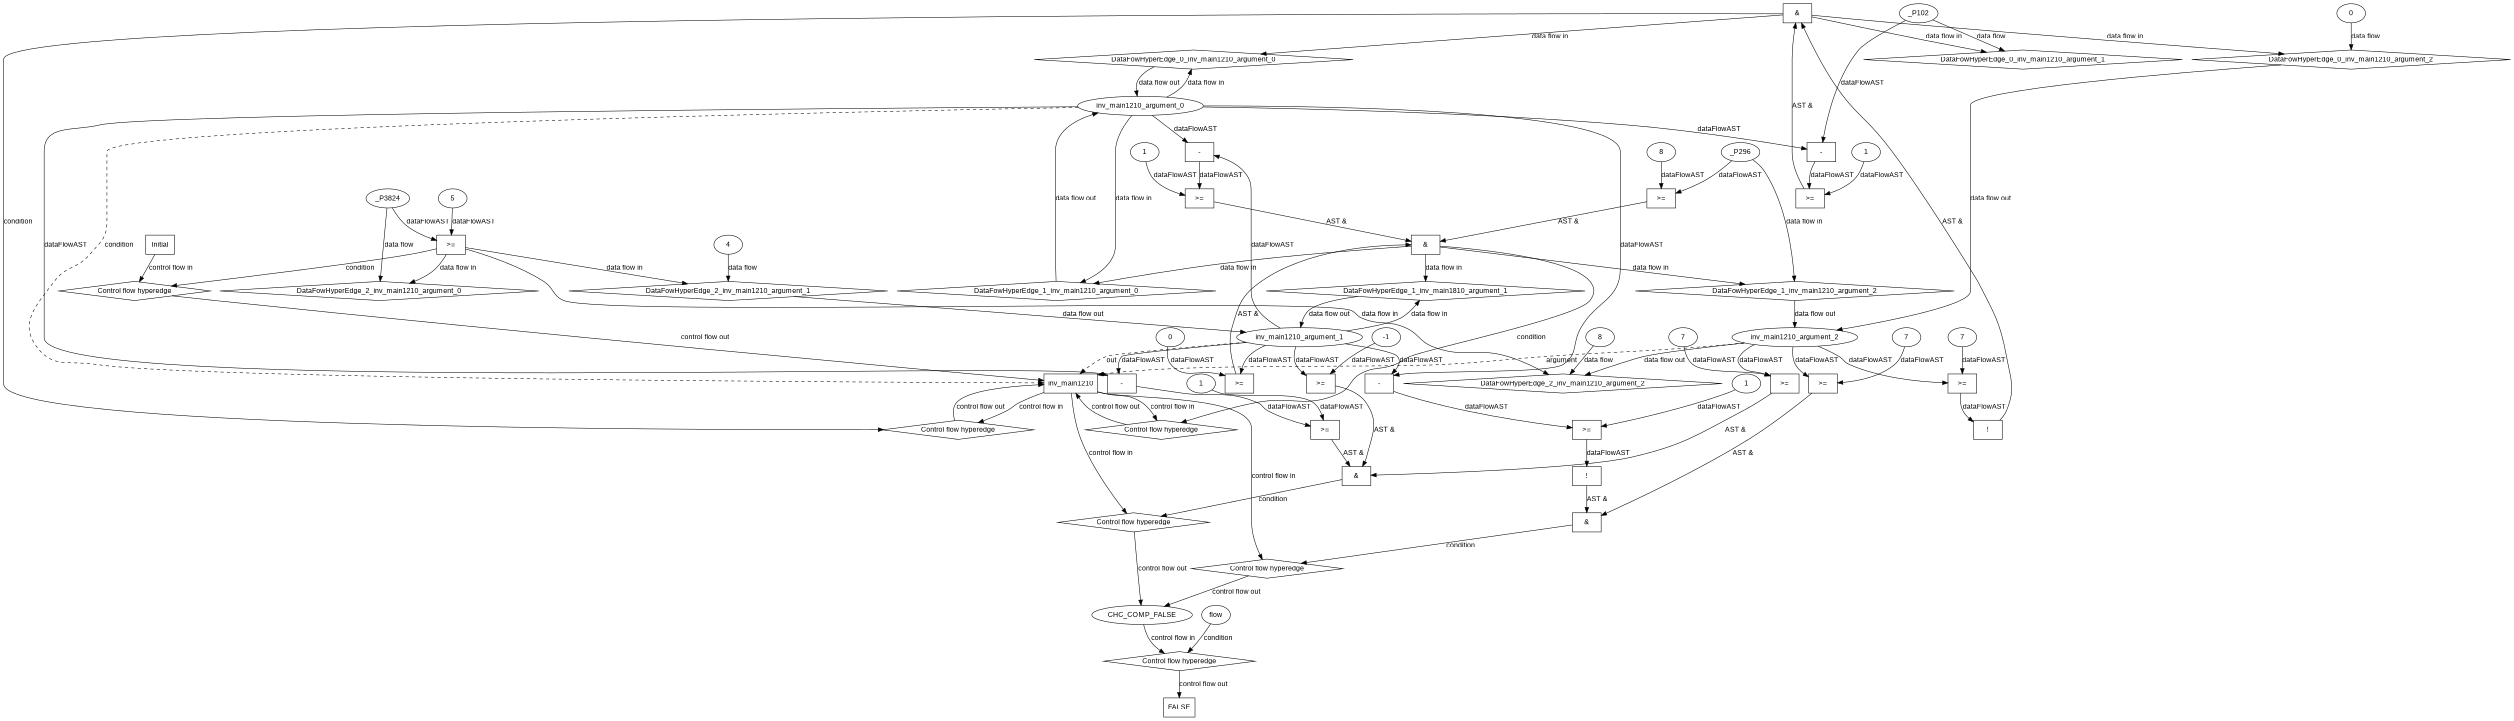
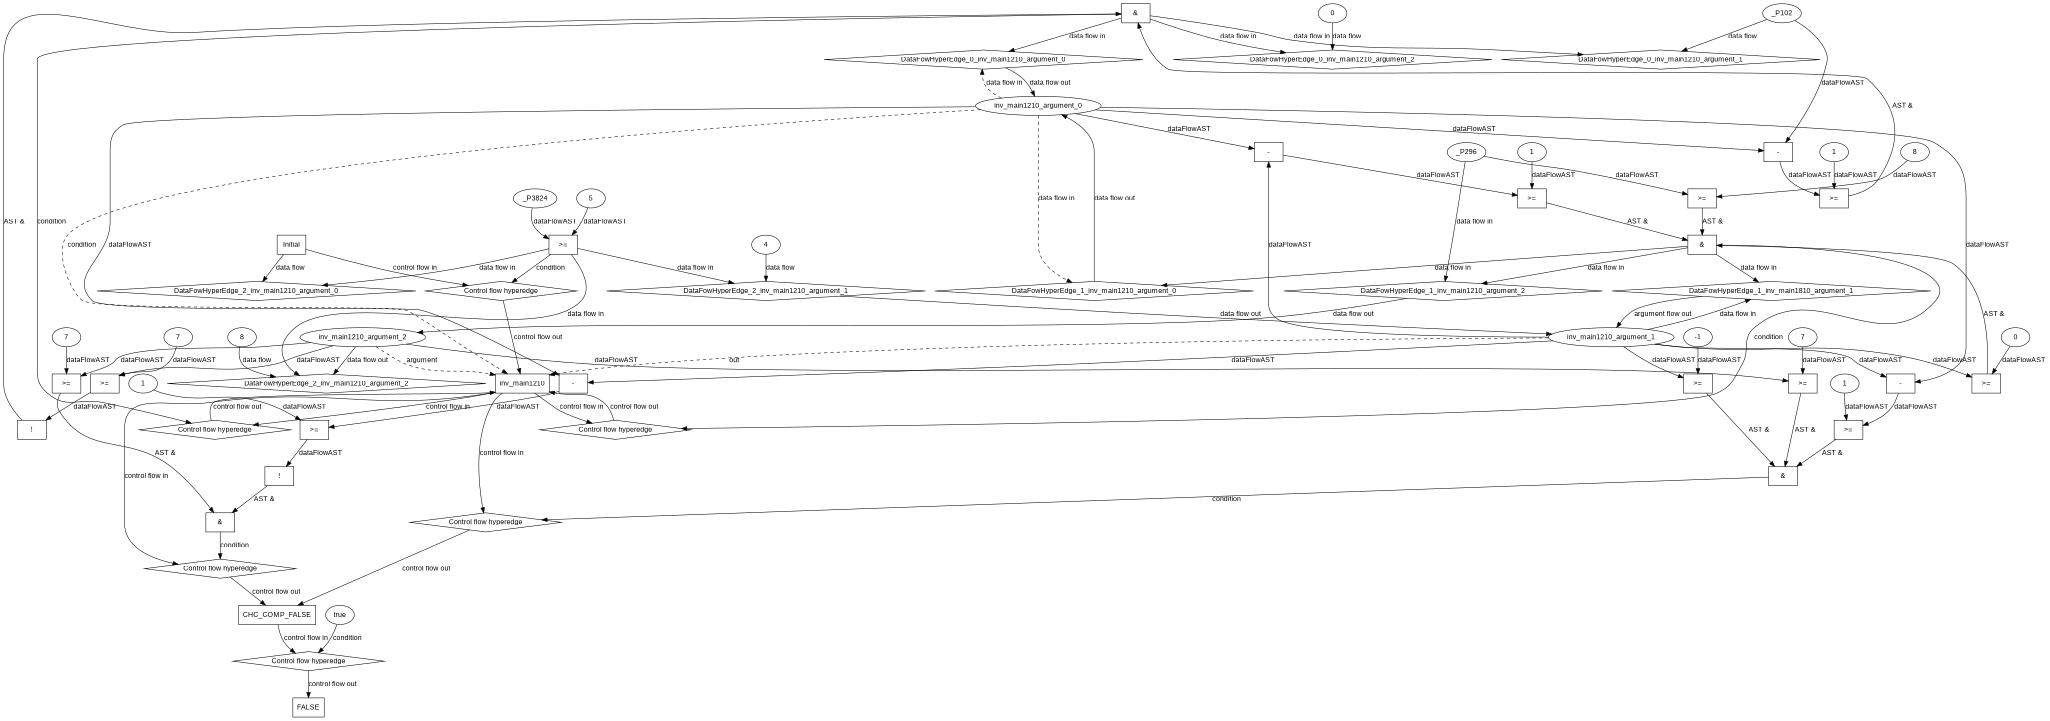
edge "inv_main1210_argument_0" -> "DataFowHyperEdge_0_inv_main1210_argument_0": style solid -> dashed
edge "DataFowHyperEdge_0_inv_main1210_argument_2" -> "inv_main1210_argument_2": removed, label "data flow out"
edge "inv_main1210_argument_0" -> "DataFowHyperEdge_1_inv_main1210_argument_0": style solid -> dashed
edge "_P3824" -> "DataFowHyperEdge_2_inv_main1210_argument_0": now "Initial" -> "DataFowHyperEdge_2_inv_main1210_argument_0"
edge "DataFowHyperEdge_1_inv_main1810_argument_1" -> "inv_main1210_argument_1": label "data flow out" -> "argument flow out"
node "CHC_COMP_FALSE": shape ellipse -> box
node "flow": label "flow" -> "true"
